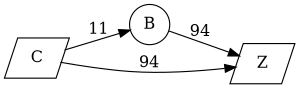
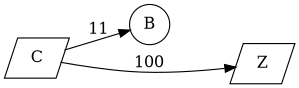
edge "B" -> "Z": removed, label "94"
edge "C" -> "Z": label "94" -> "100"
